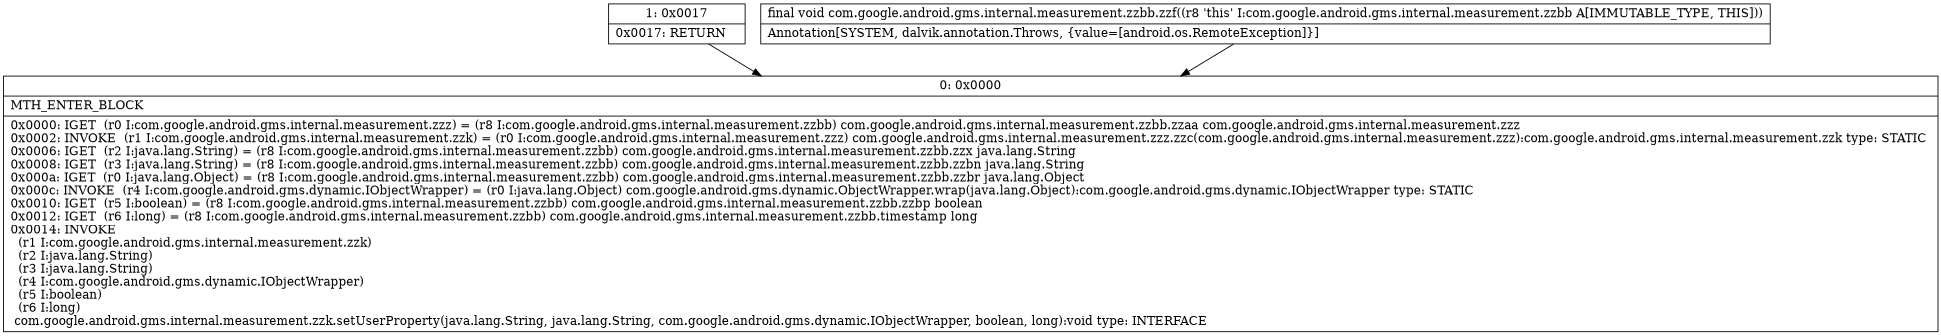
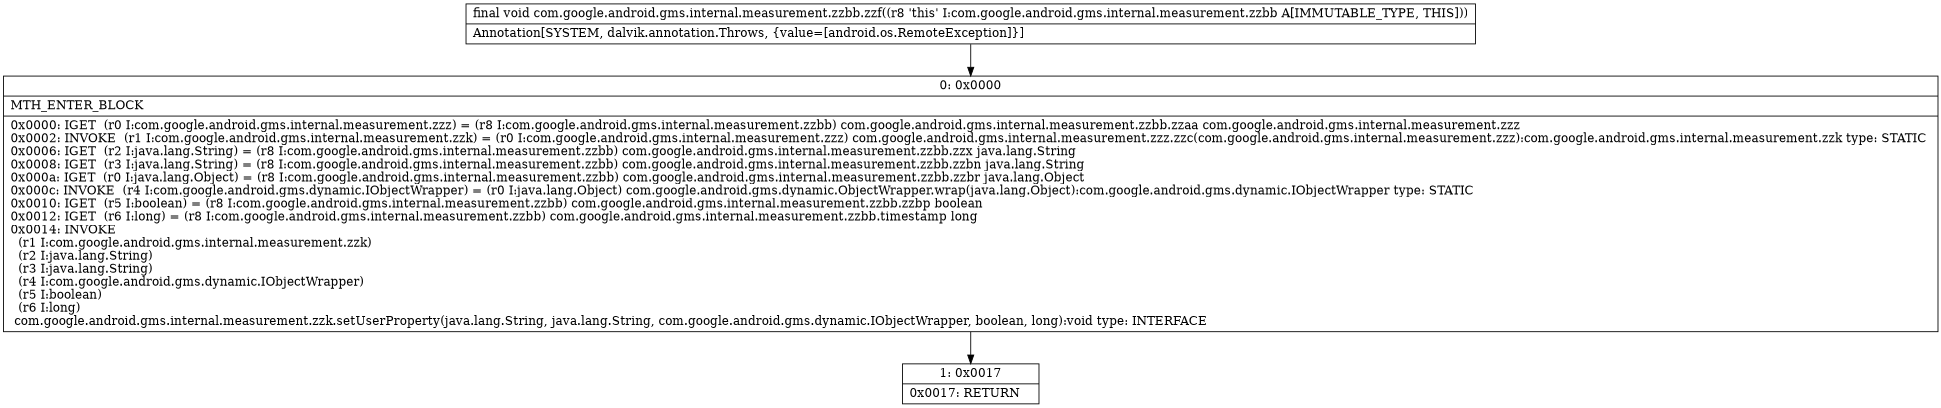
edge "1: 0x0017" -> "0: 0x0000": reversed
